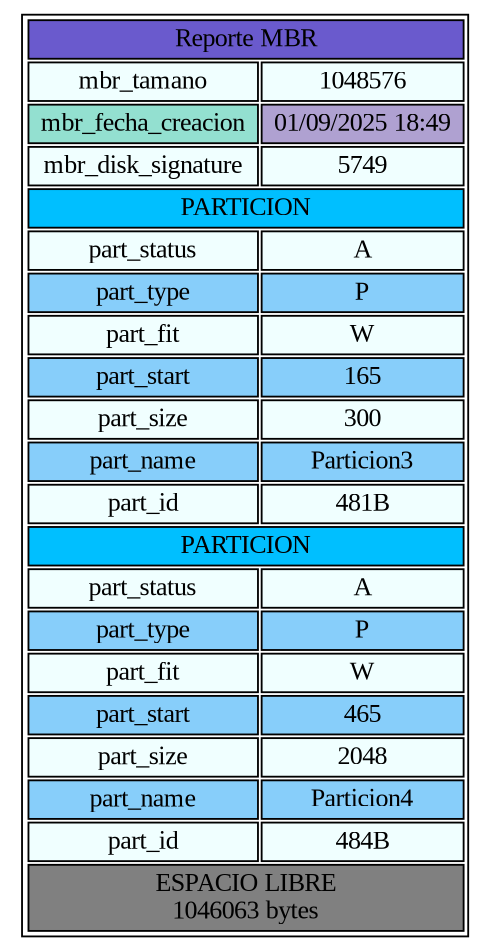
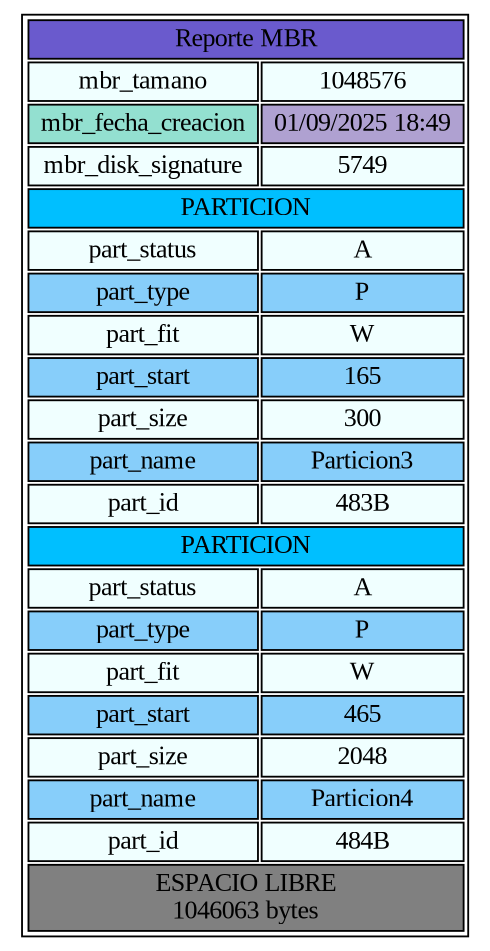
node "Reporte MBR": text "481B" -> "483B"
